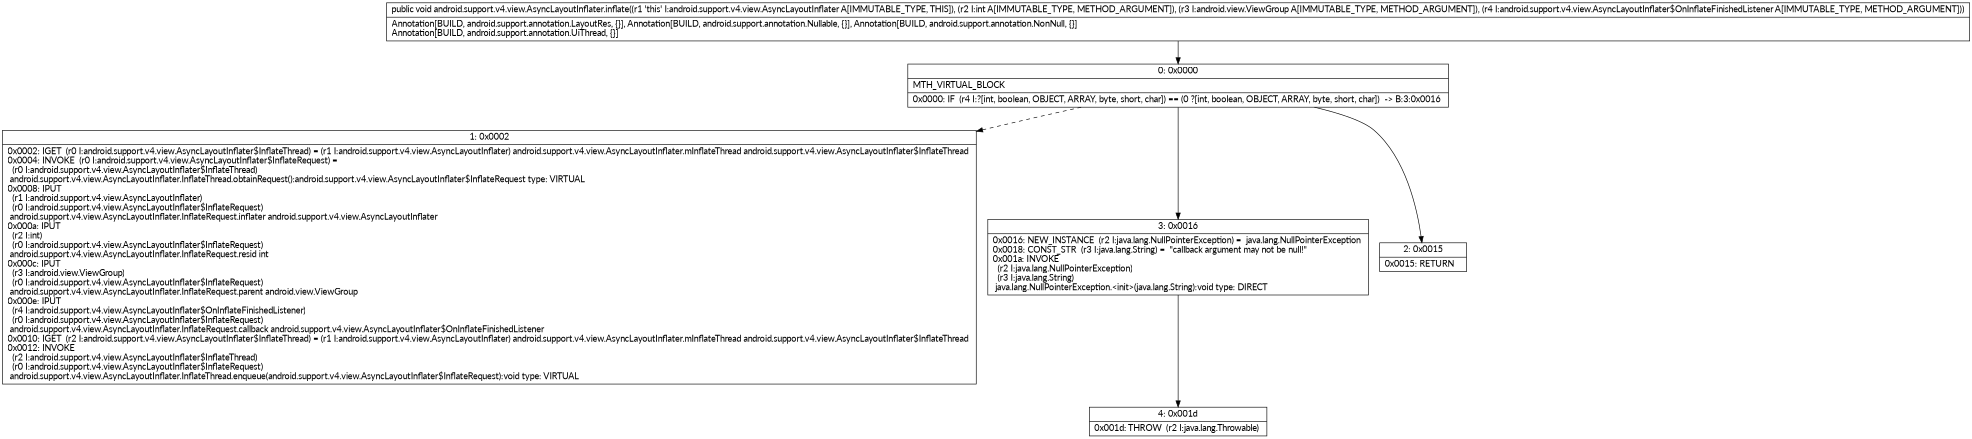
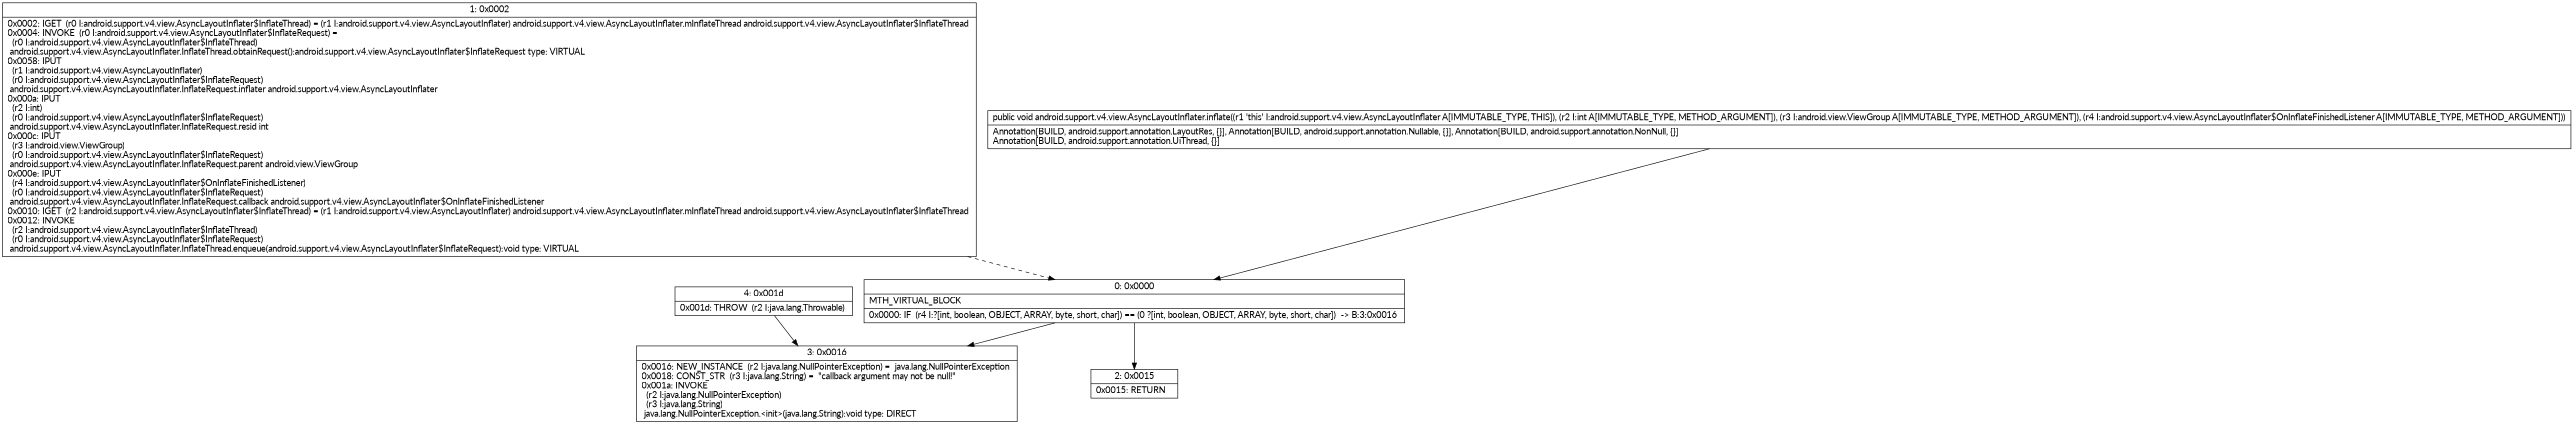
edge "0: 0x0000" -> "1: 0x0002": reversed
node "1: 0x0002": text "0x0008: IPUT" -> "0x0058: IPUT"
edge "3: 0x0016" -> "4: 0x001d": reversed
